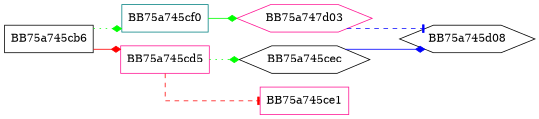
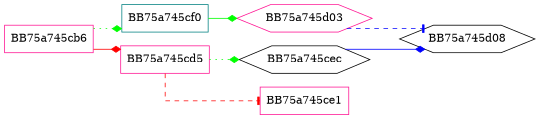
node "BB75a747d03": label "BB75a747d03" -> "BB75a745d03"
node "BB75a745cb6": color black -> deeppink
